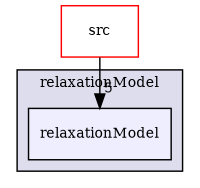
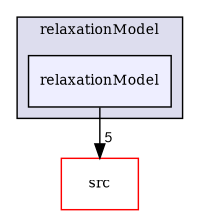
edge "src" -> "relaxationModel": reversed
